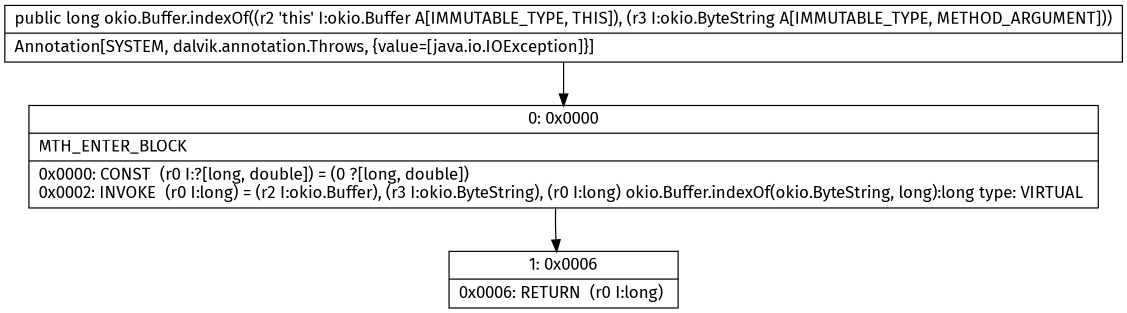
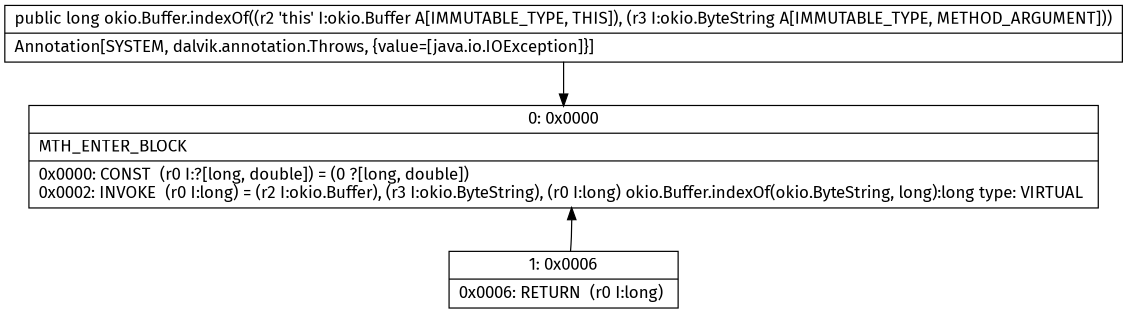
edge "0: 0x0000" -> "1: 0x0006": reversed
